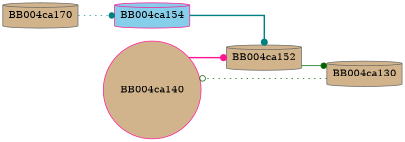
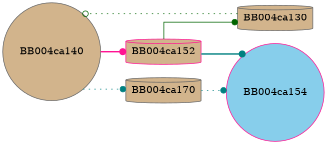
node "BB004ca154": shape cylinder -> circle
edge "BB004ca154" -> "BB004ca152": reversed
node "BB004ca152": color gray40 -> deeppink
edge "BB004ca140" -> "BB004ca170": added
node "BB004ca140": color deeppink -> gray40
